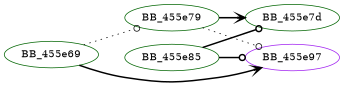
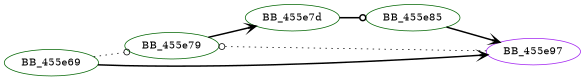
edge "BB_455e79" -> "BB_455e97": reversed
edge "BB_455e85" -> "BB_455e7d": reversed
edge "BB_455e85" -> "BB_455e97": arrowhead odot -> vee
